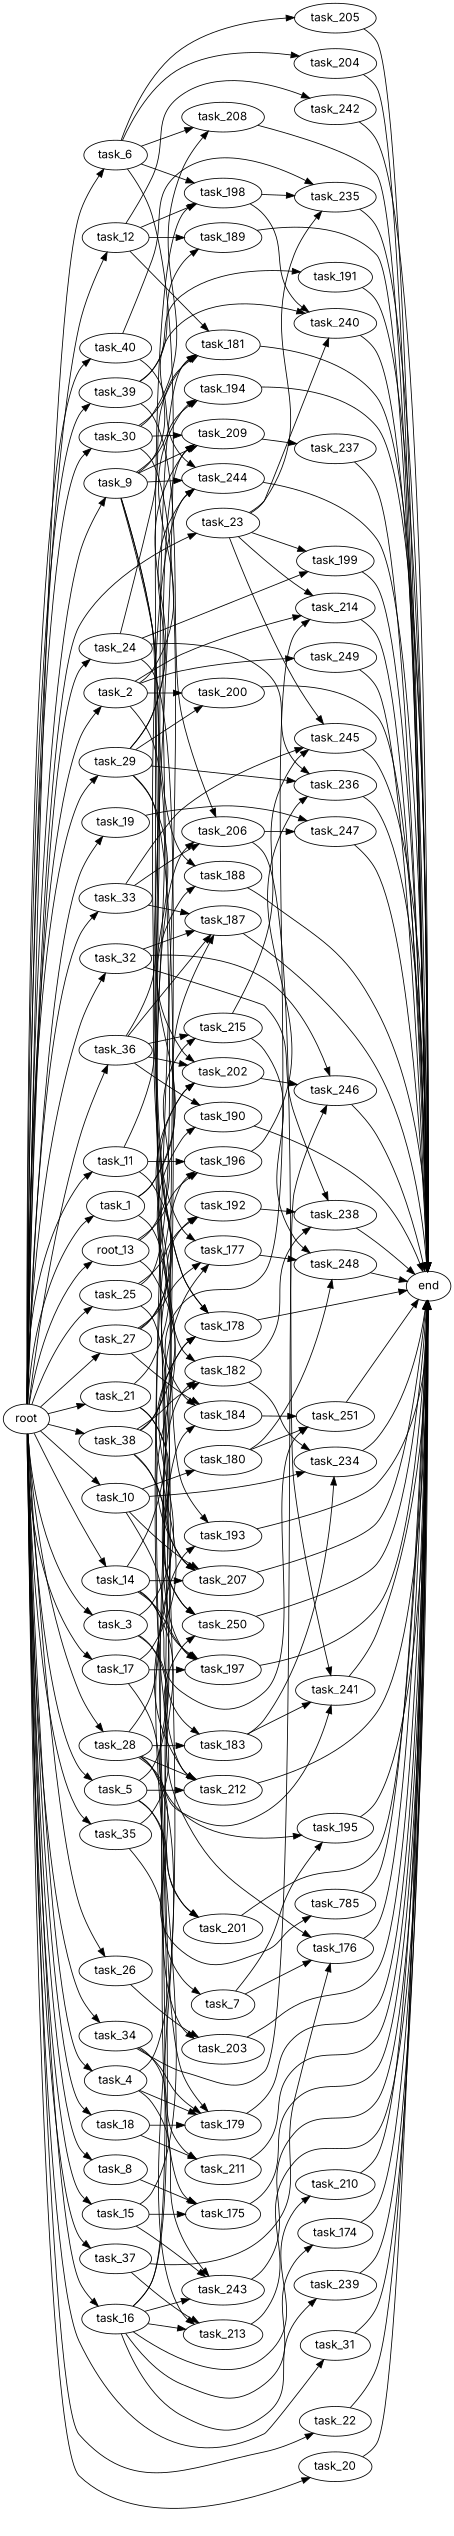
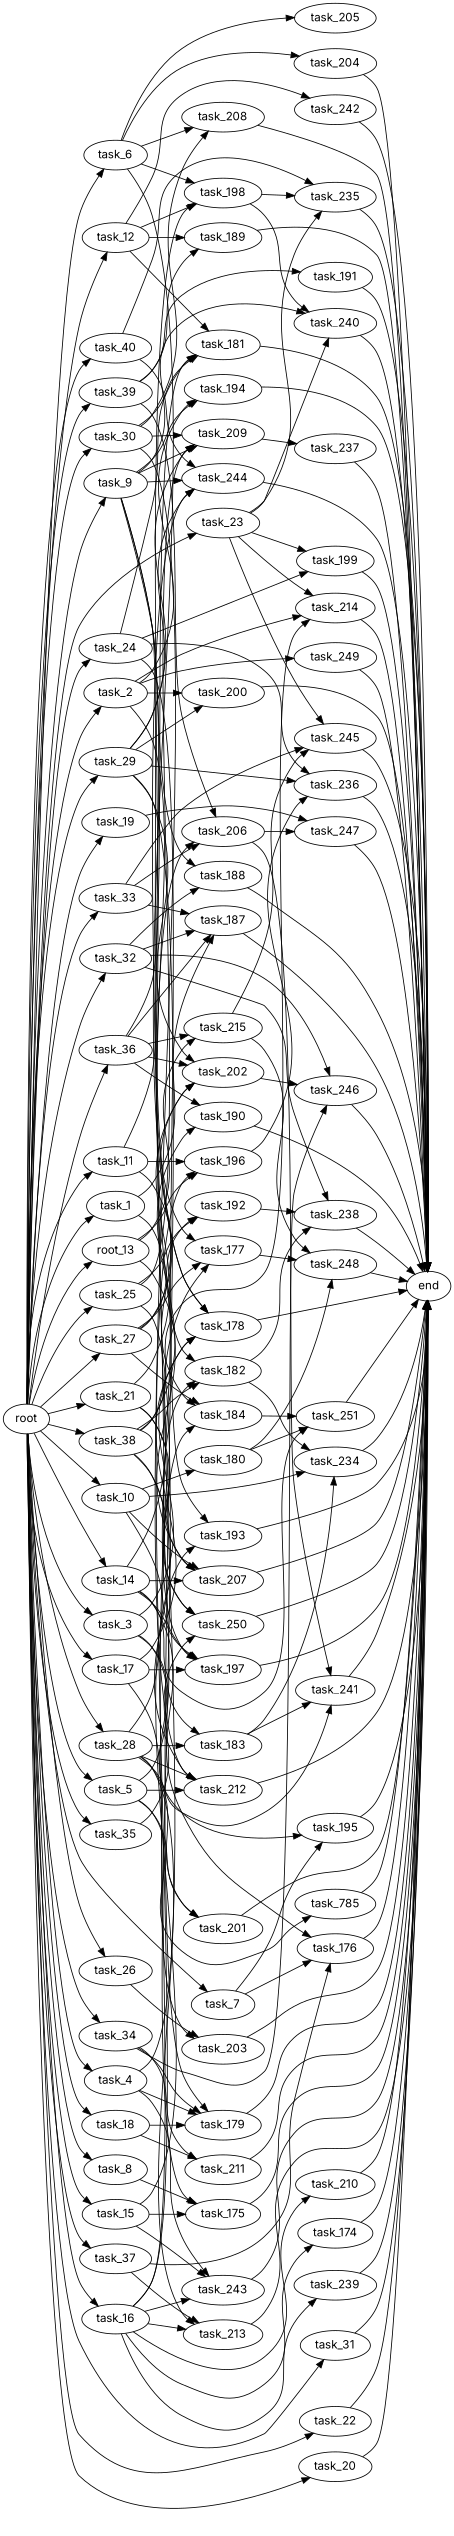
edge "task_205" -> "end": removed
edge "task_1" -> "task_188": now "task_32" -> "task_188"
edge "task_35" -> "task_7": now "root" -> "task_7"
